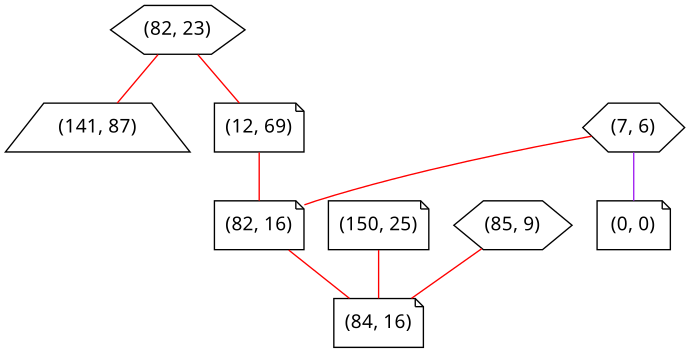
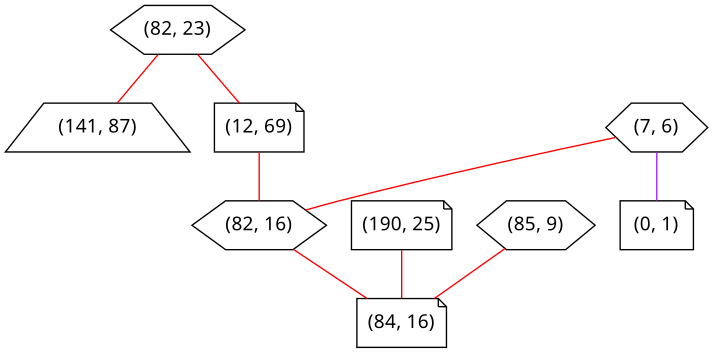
node "(82, 16)": shape note -> hexagon
node "(150, 25)": label "(150, 25)" -> "(190, 25)"
node "(0, 0)": label "(0, 0)" -> "(0, 1)"
